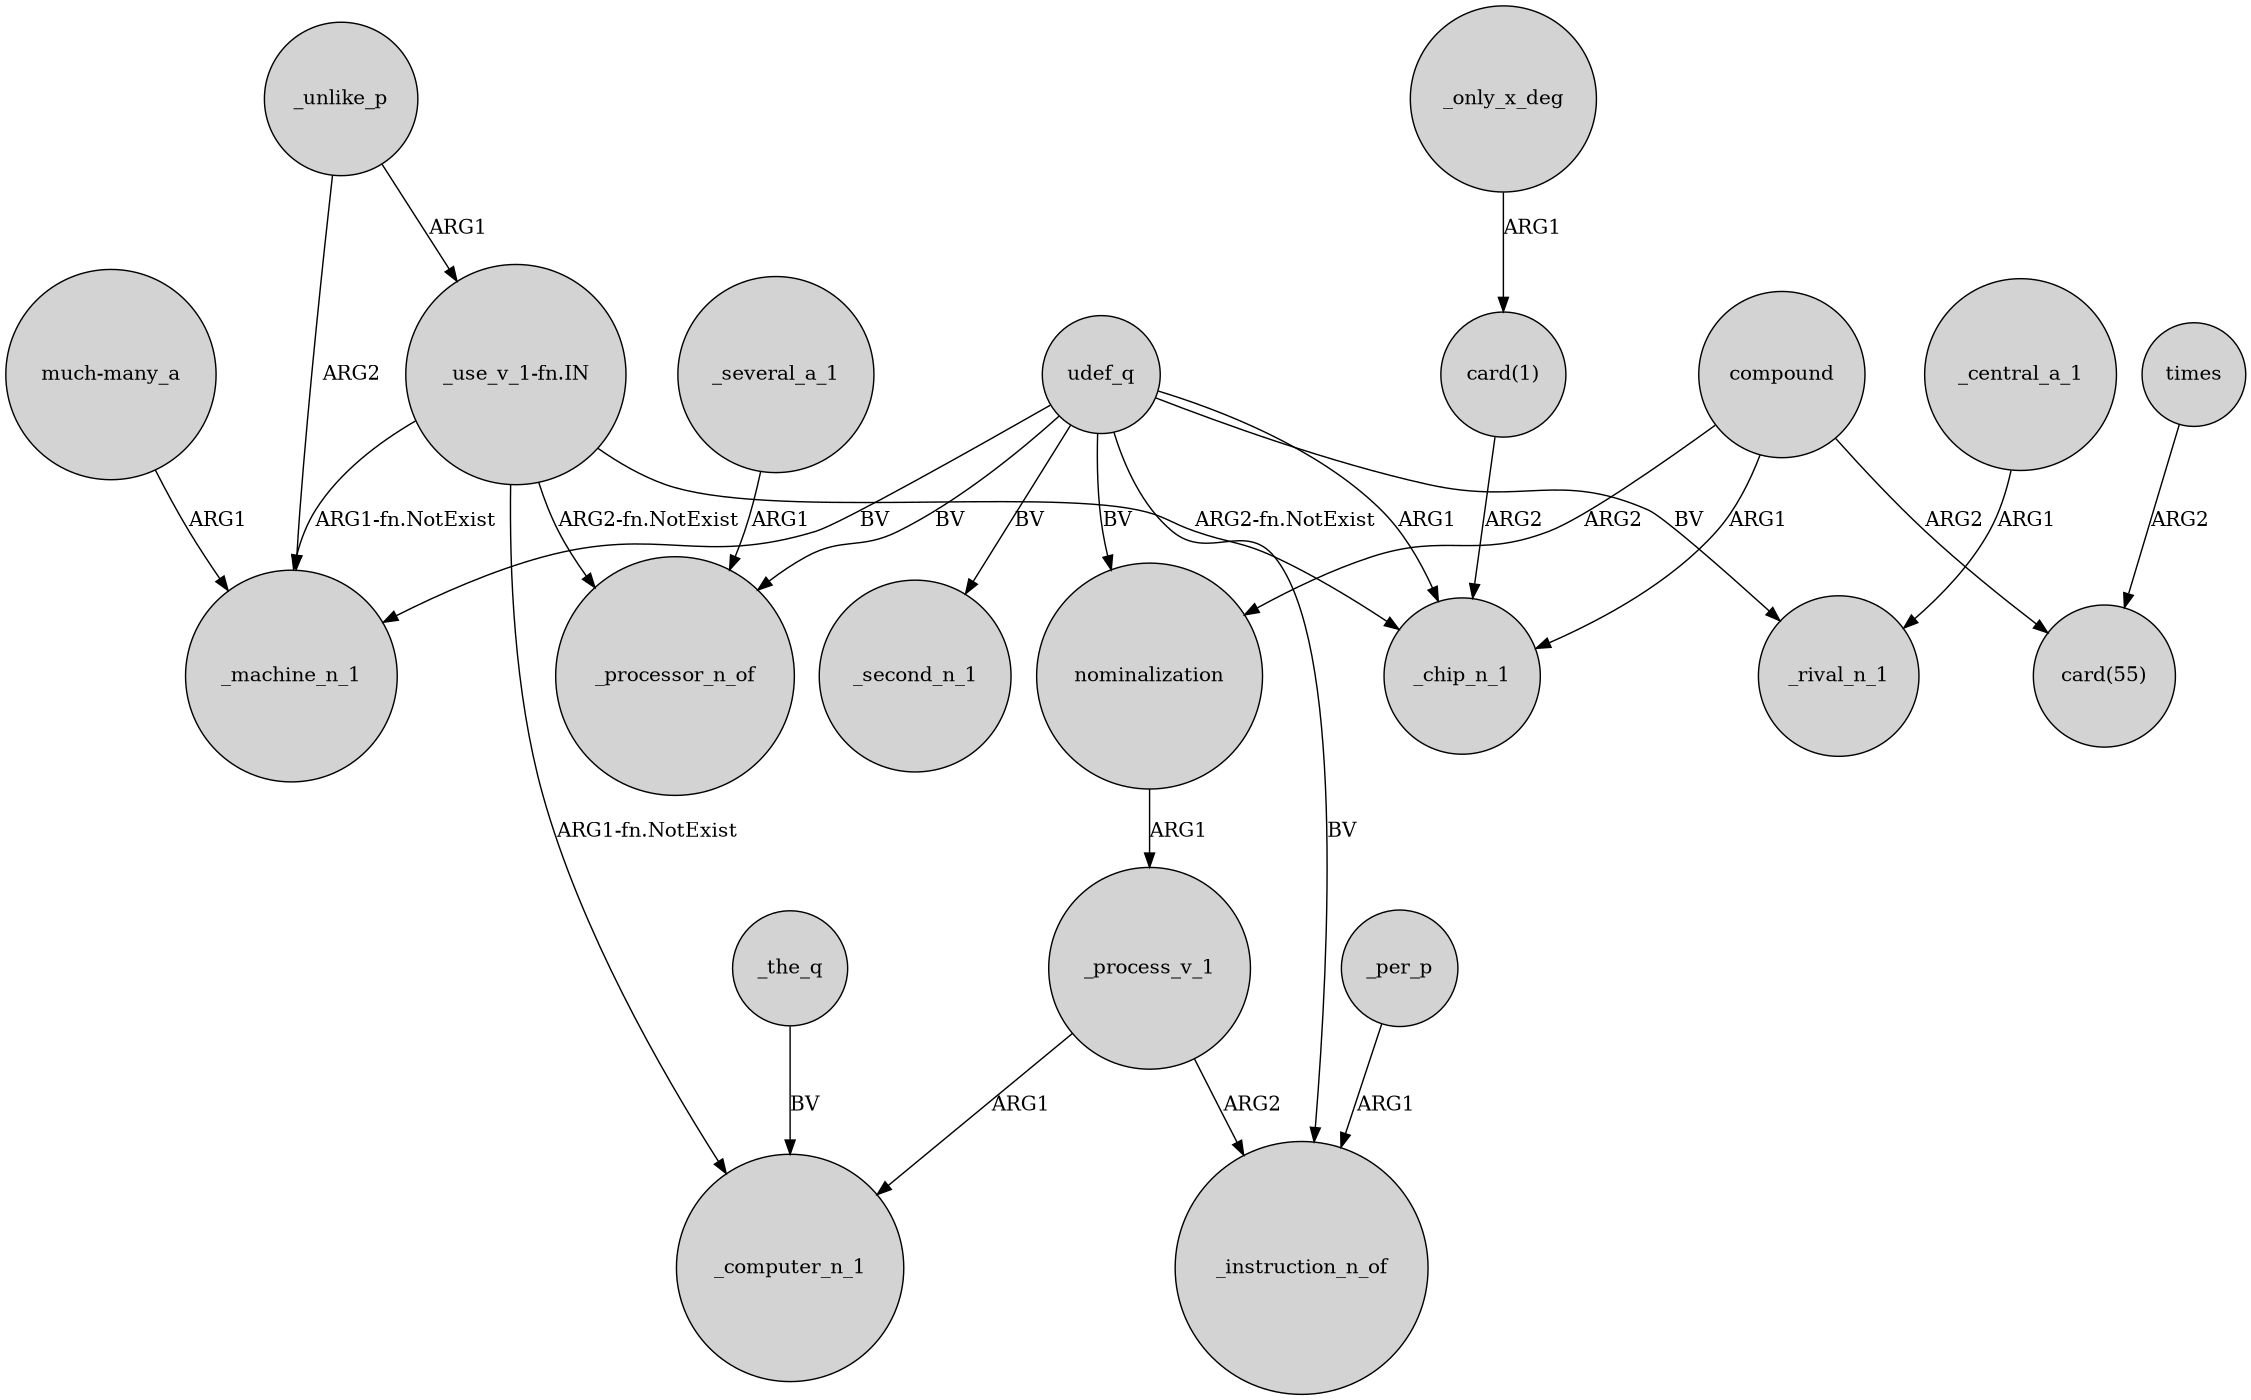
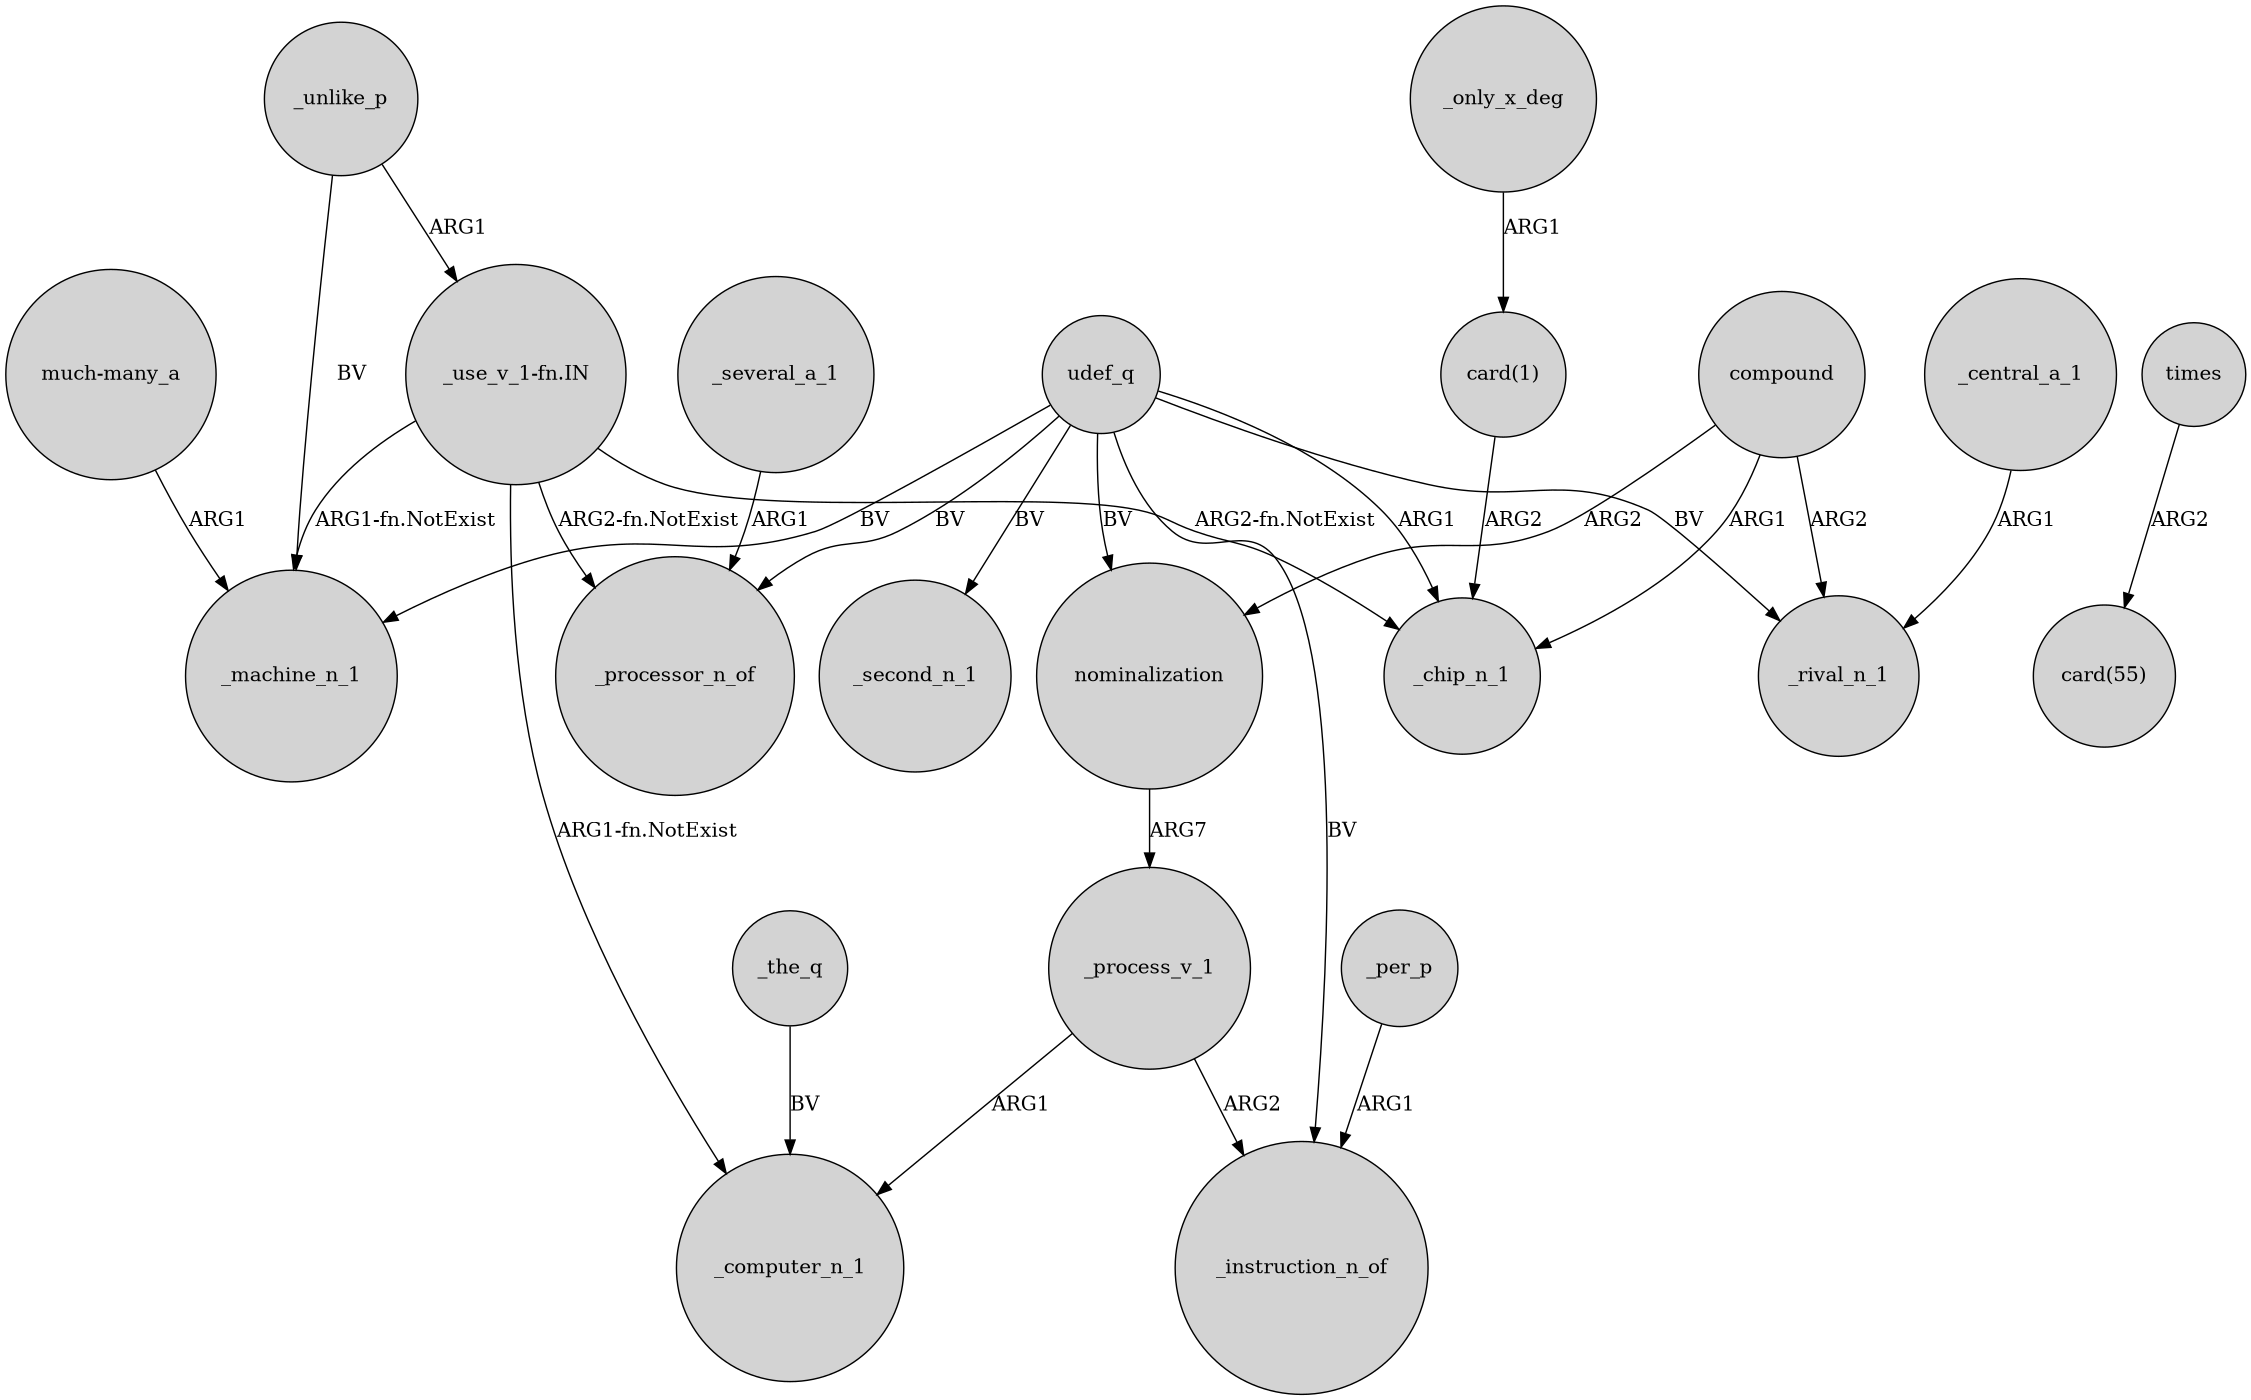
edge "_unlike_p" -> "_machine_n_1": label "ARG2" -> "BV"
edge "compound" -> "card(55)": now "compound" -> "_rival_n_1"
edge "nominalization" -> "_process_v_1": label "ARG1" -> "ARG7"
